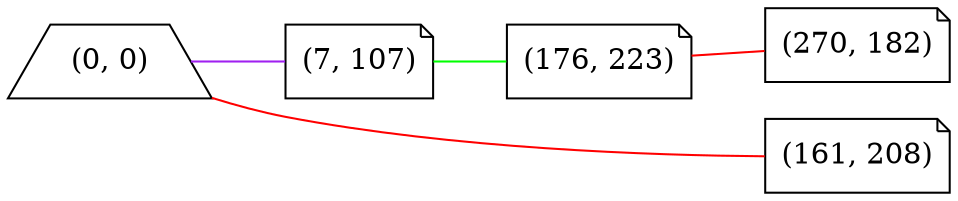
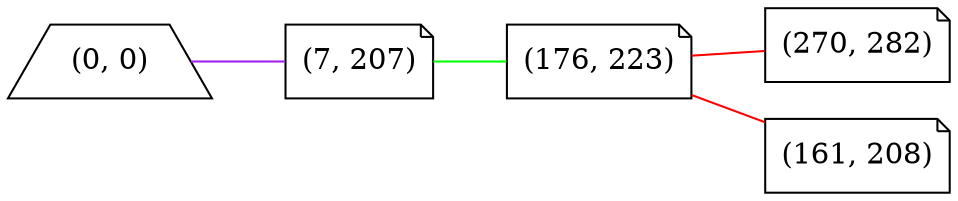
node "(270, 182)": label "(270, 182)" -> "(270, 282)"
node "(7, 107)": label "(7, 107)" -> "(7, 207)"
edge "(0, 0)" -- "(161, 208)": now "(176, 223)" -- "(161, 208)"
